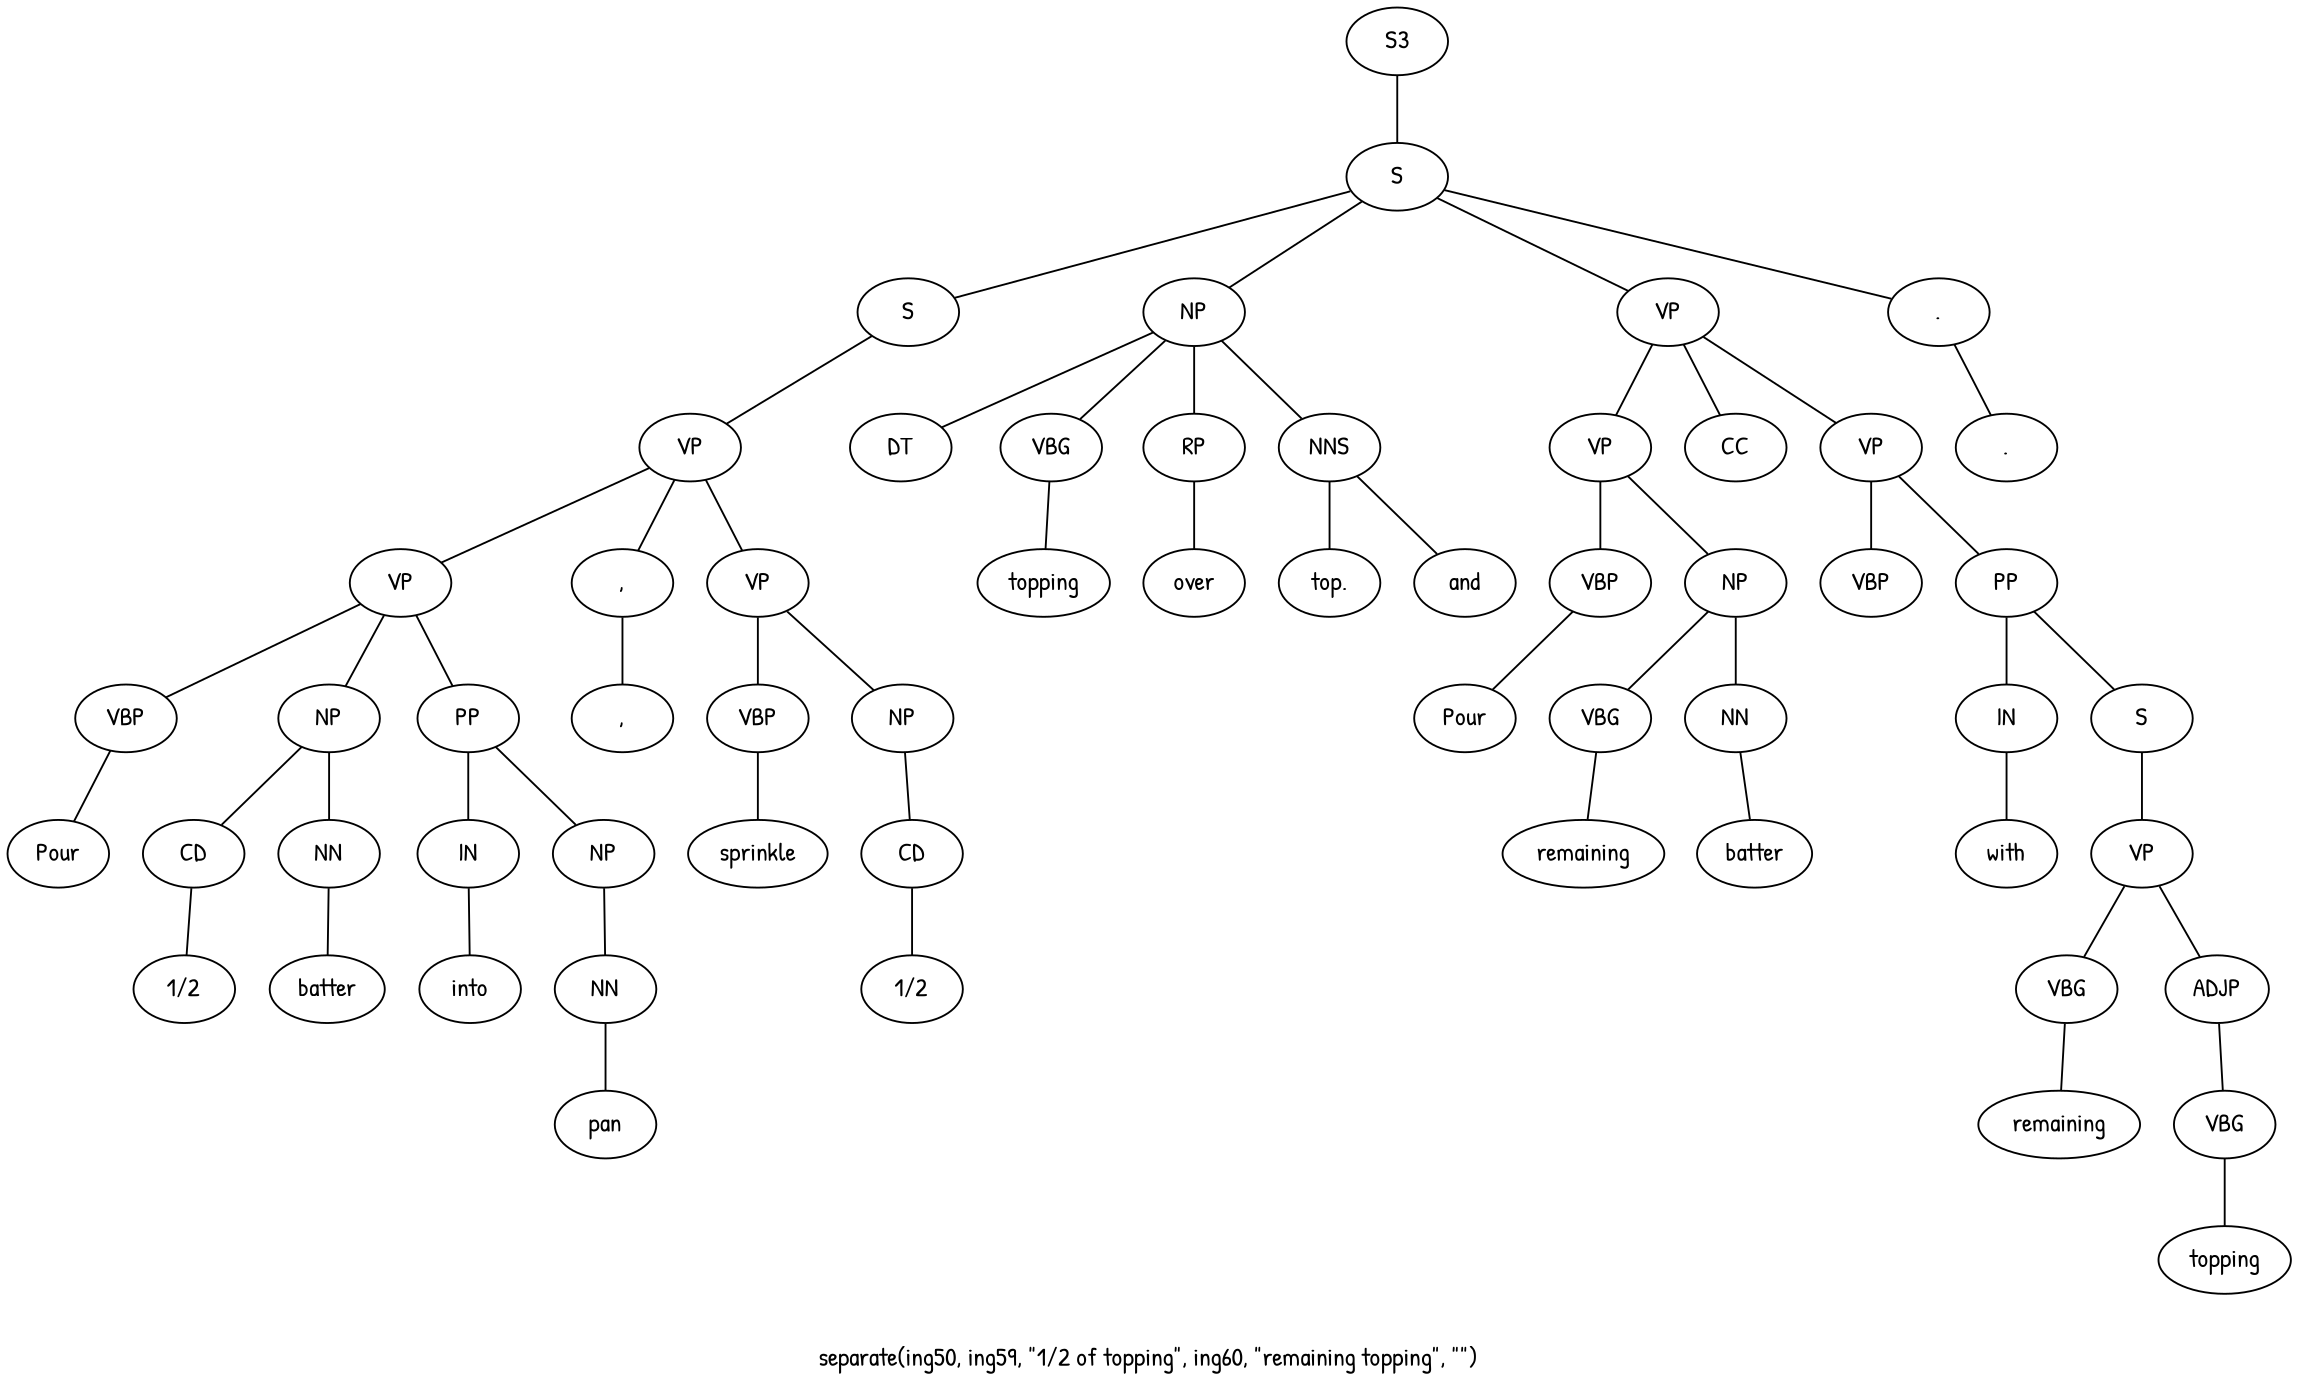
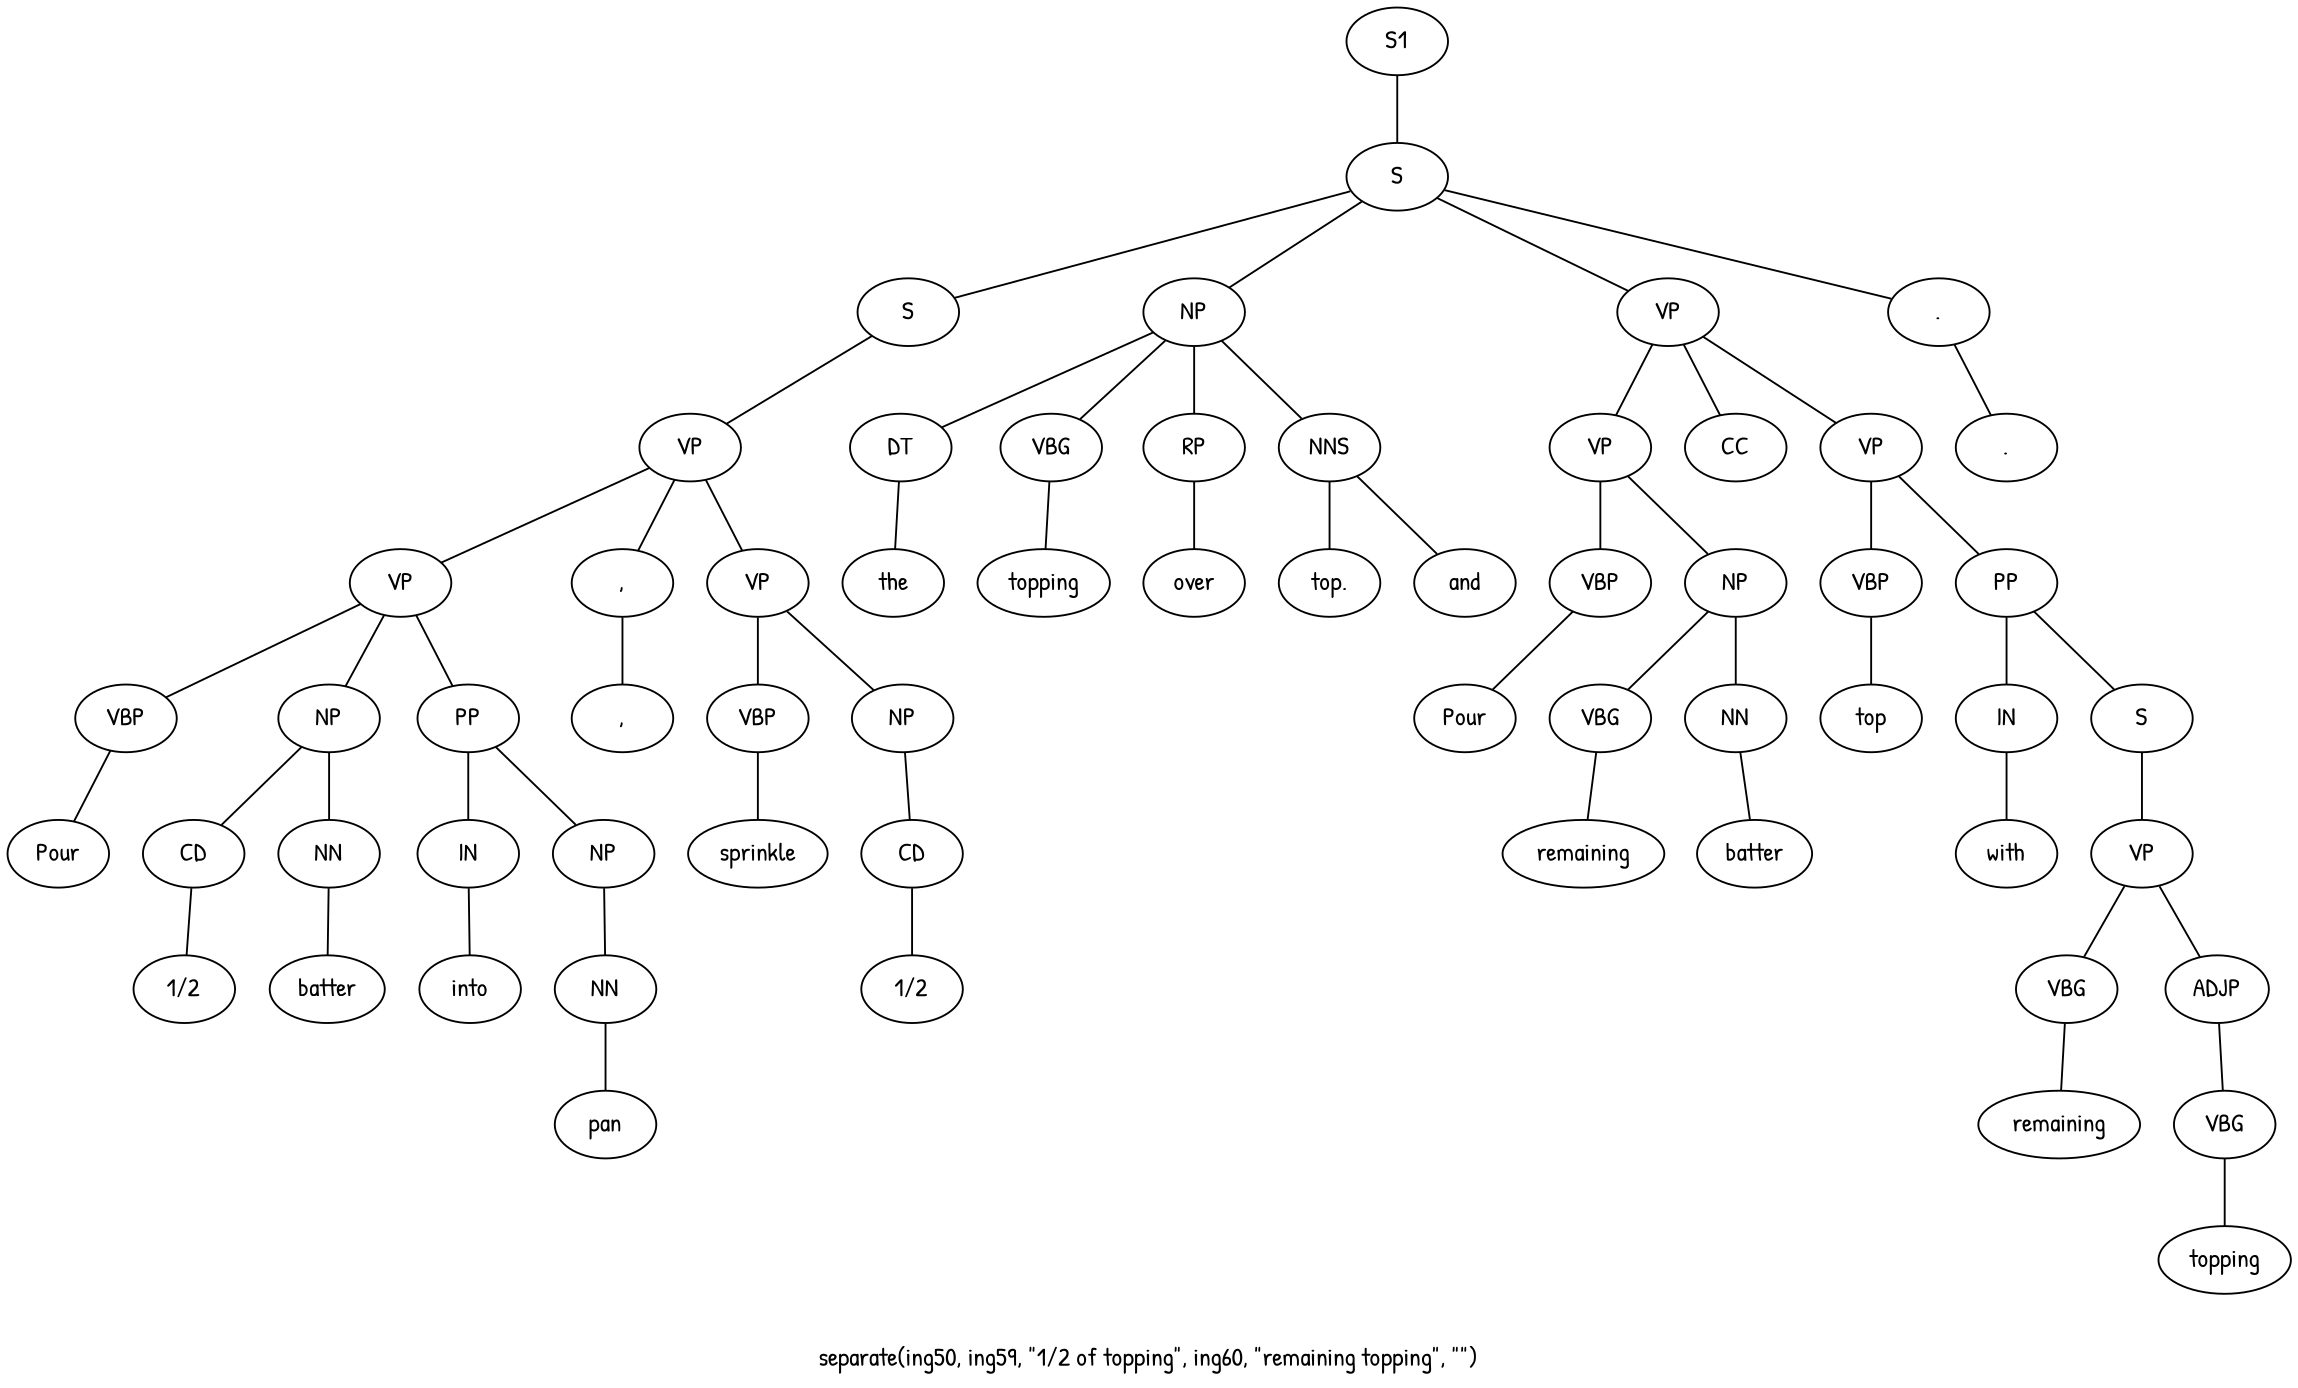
node "S3": label "S3" -> "S1"
node "the": added
node "top": added
